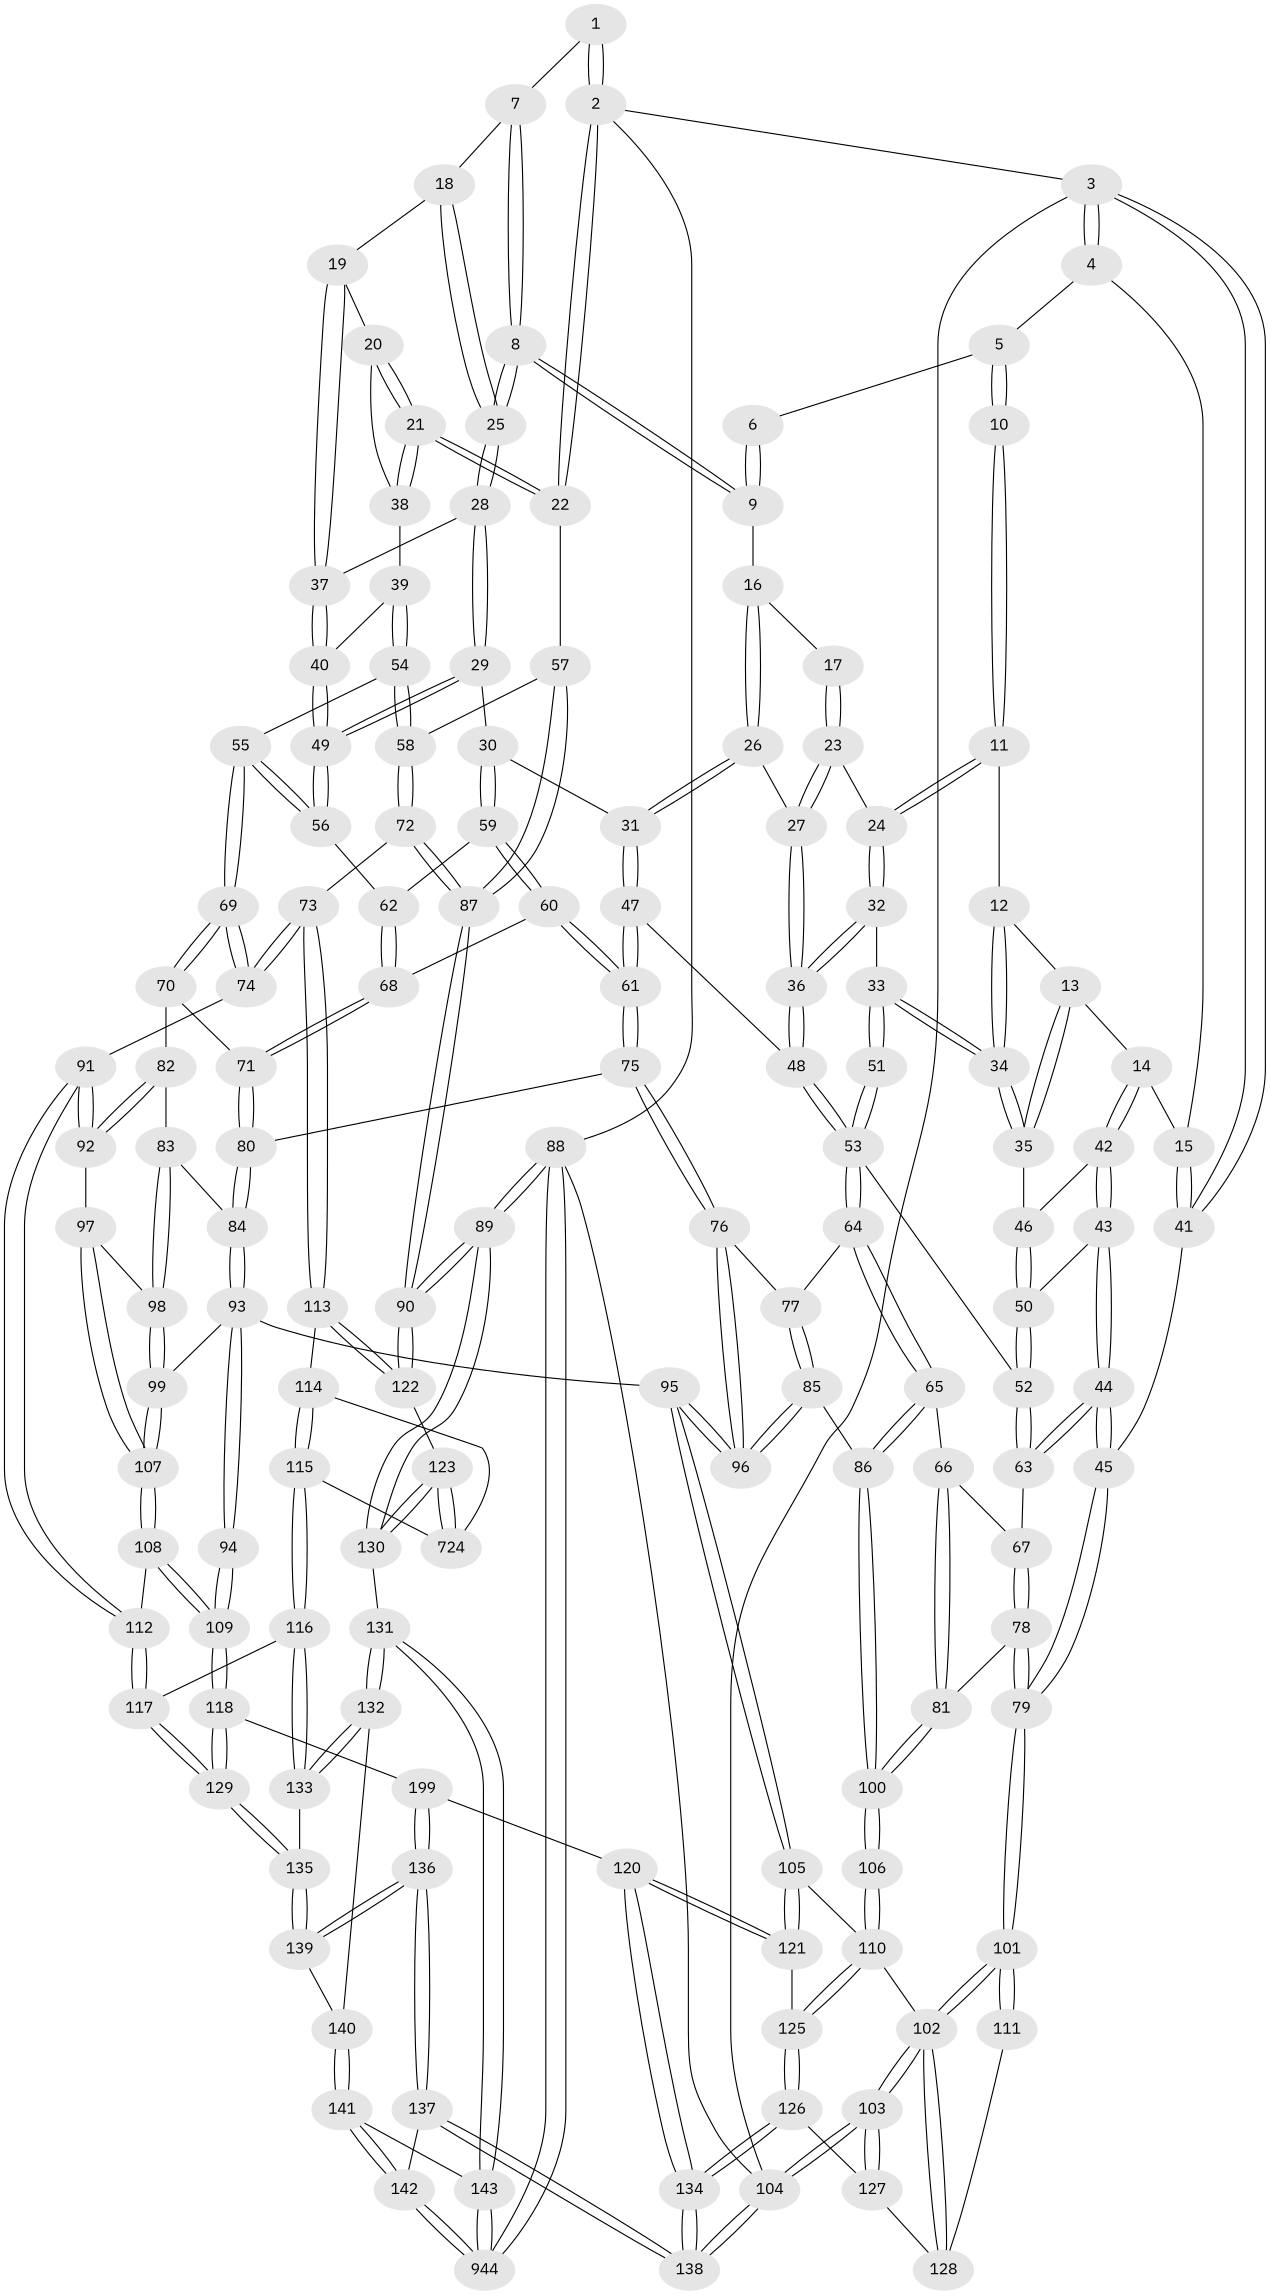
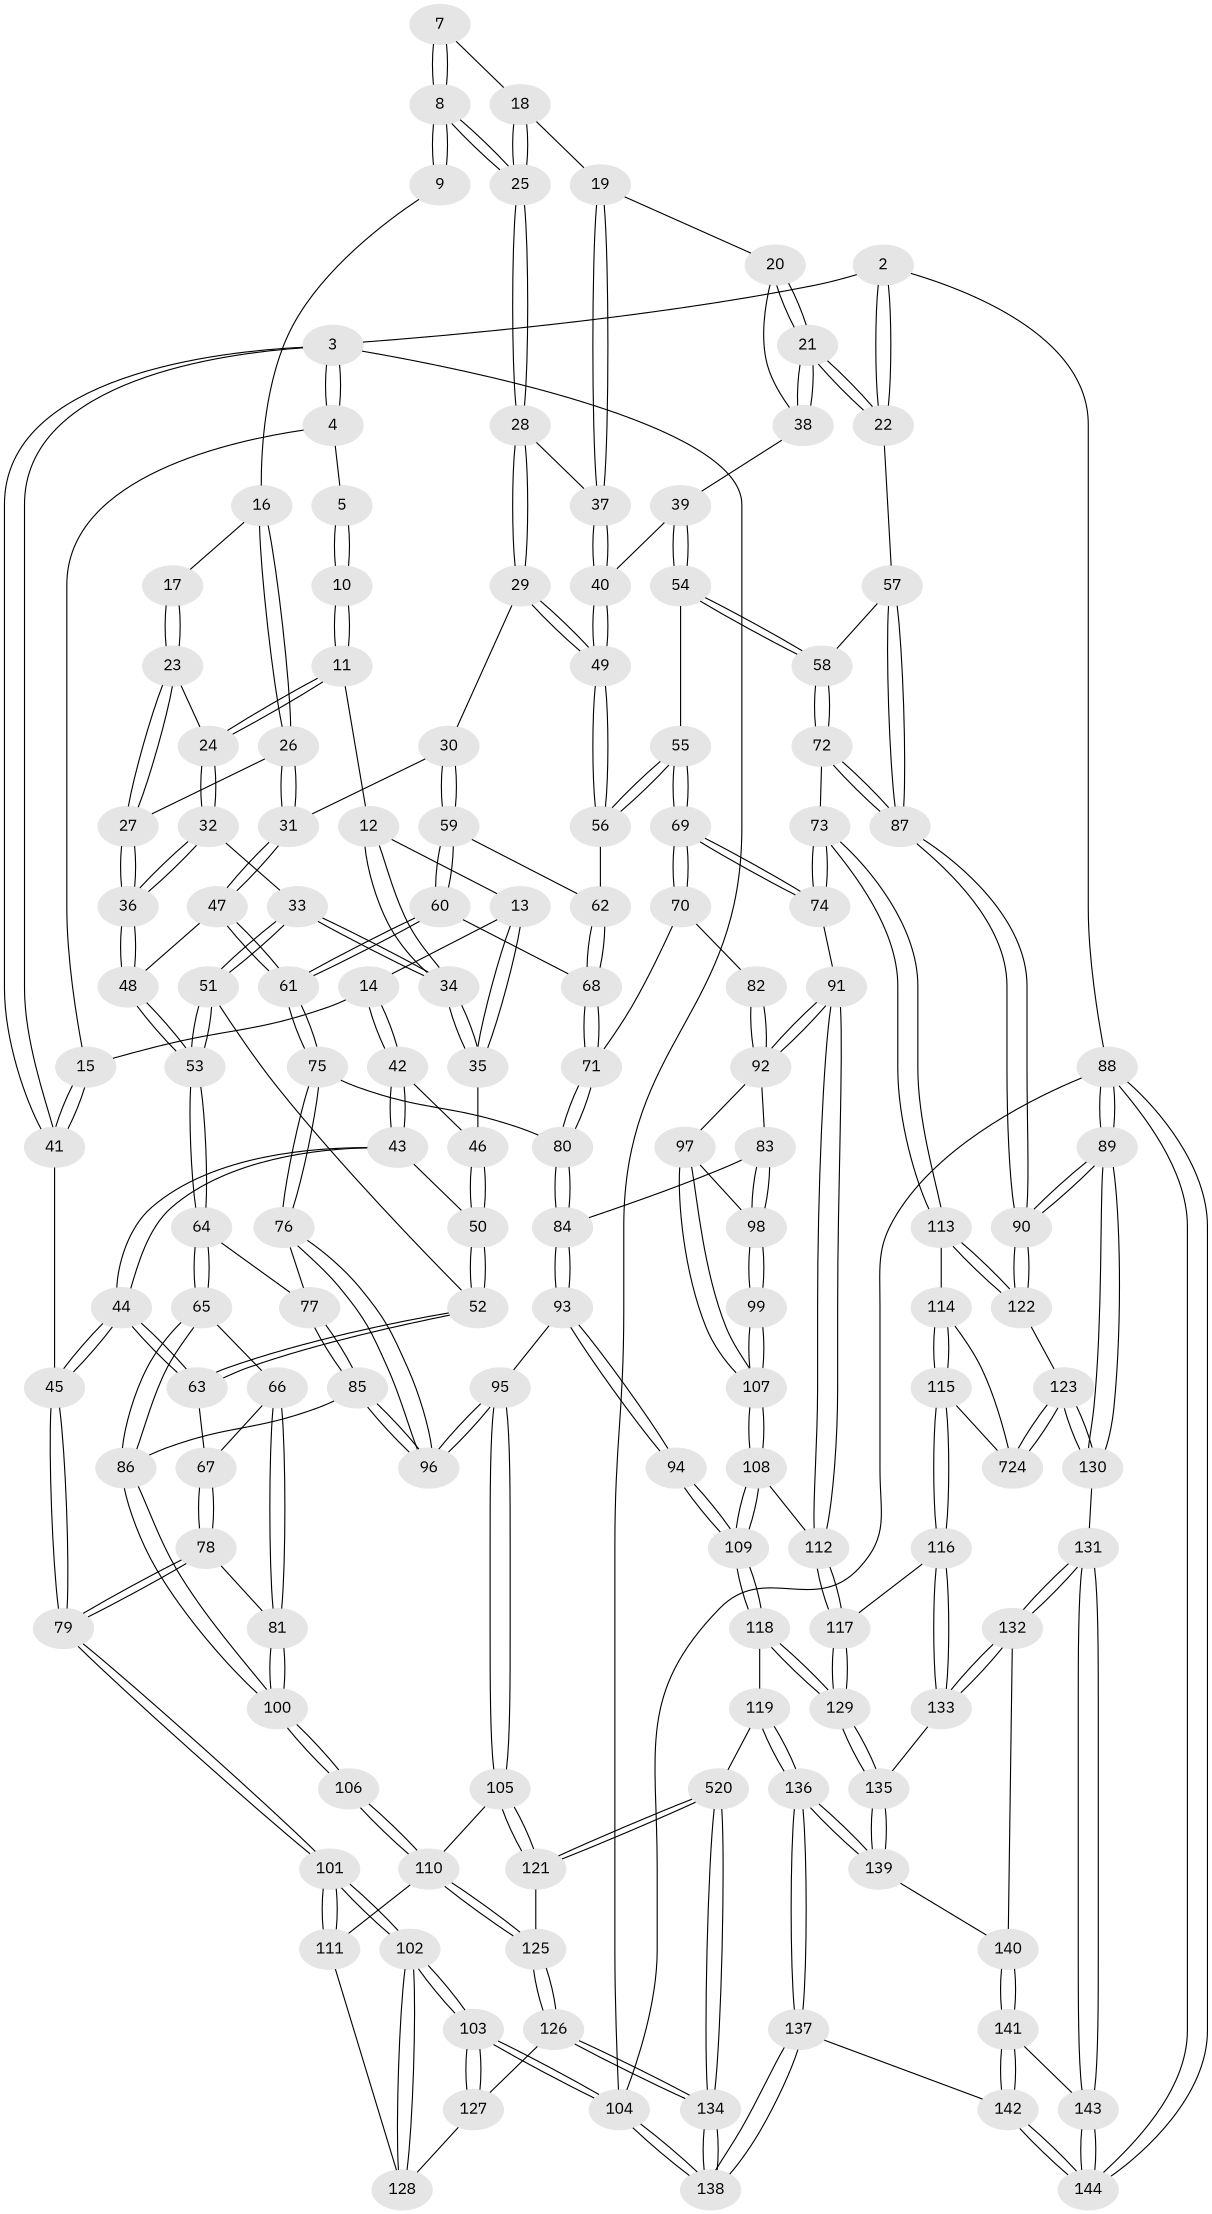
node "1": removed
node "6": removed
edge "82" -- "83": now "92" -- "83"
edge "53" -- "52": now "51" -- "52"
edge "93" -- "99": removed
node "199": label "199" -> "119"
node "120": label "120" -> "520"
edge "110" -- "102": now "110" -- "111"
node "944": label "944" -> "144"
